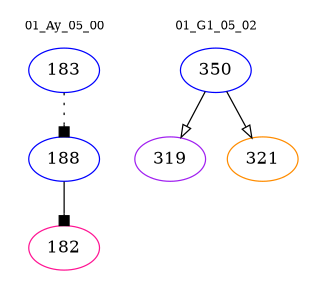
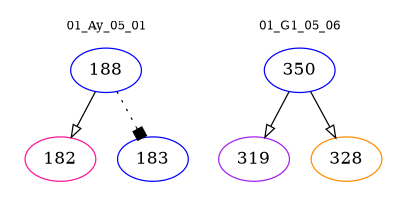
cluster "01_Ay_05_00": label "01_Ay_05_00" -> "01_Ay_05_01"
cluster "01_G1_05_02": label "01_G1_05_02" -> "01_G1_05_06"
edge "183" -> "188": reversed
node "321": label "321" -> "328"
edge "188" -> "182": arrowhead box -> onormal
